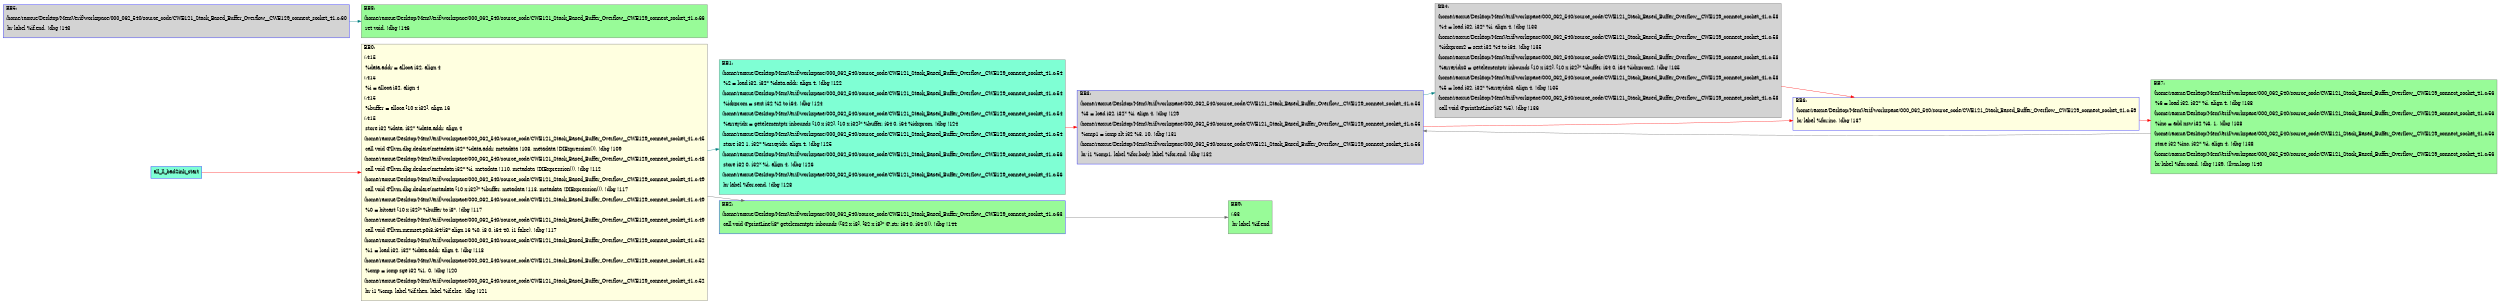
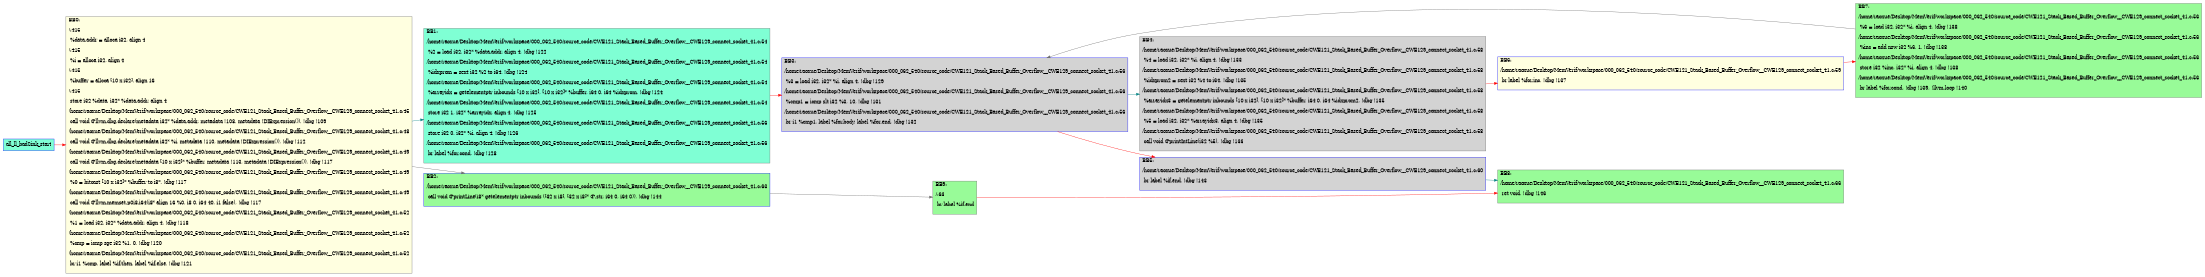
edge "BB3:" -> "BB6:": now "BB3:" -> "BB5:"
edge "BB9:" -> "BB8:": added
